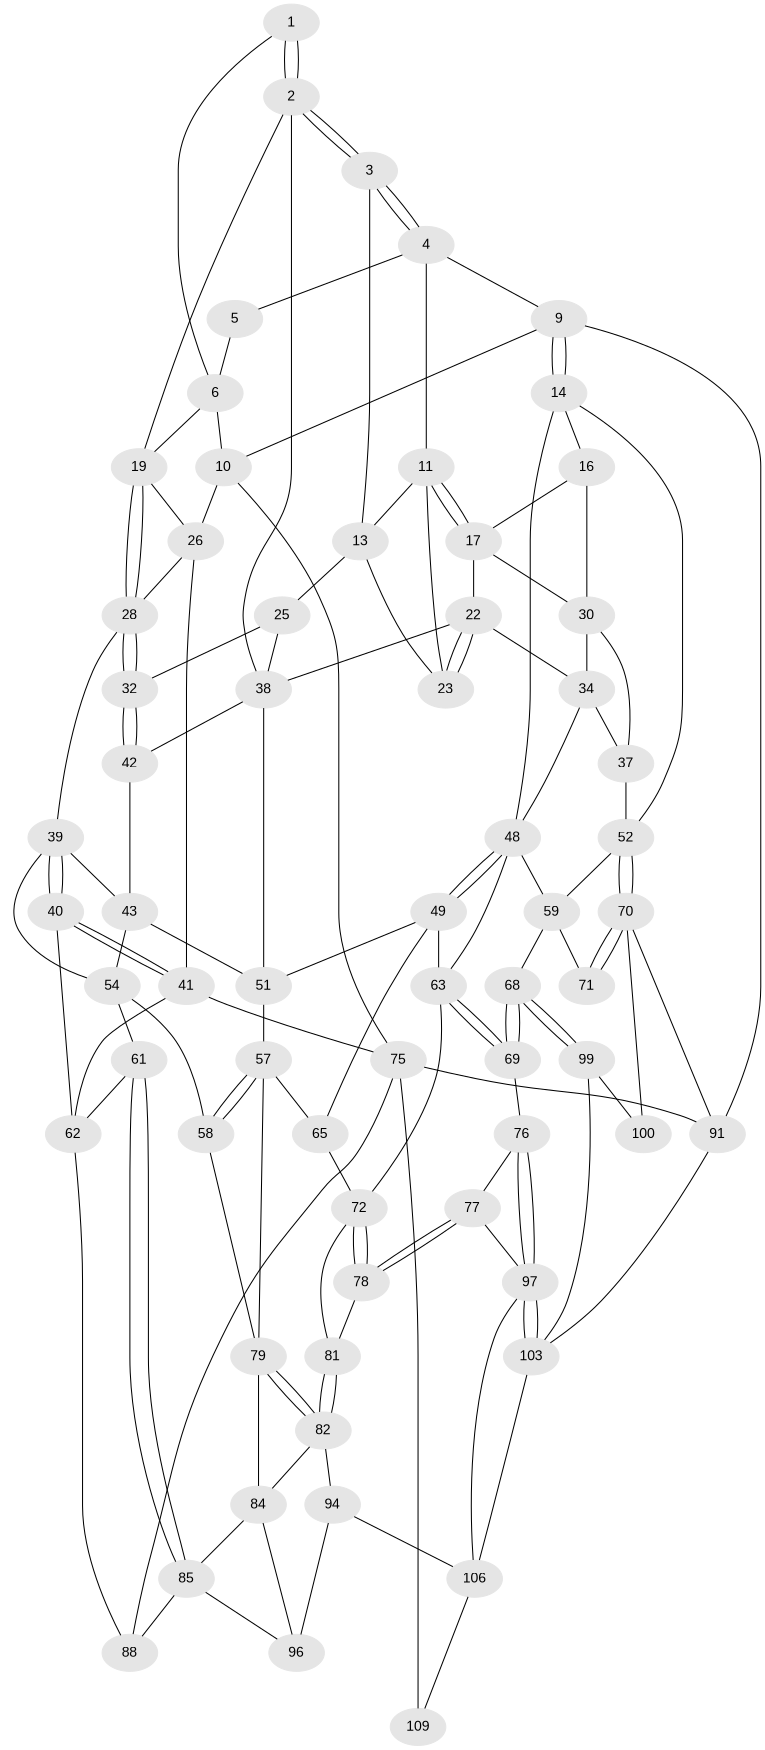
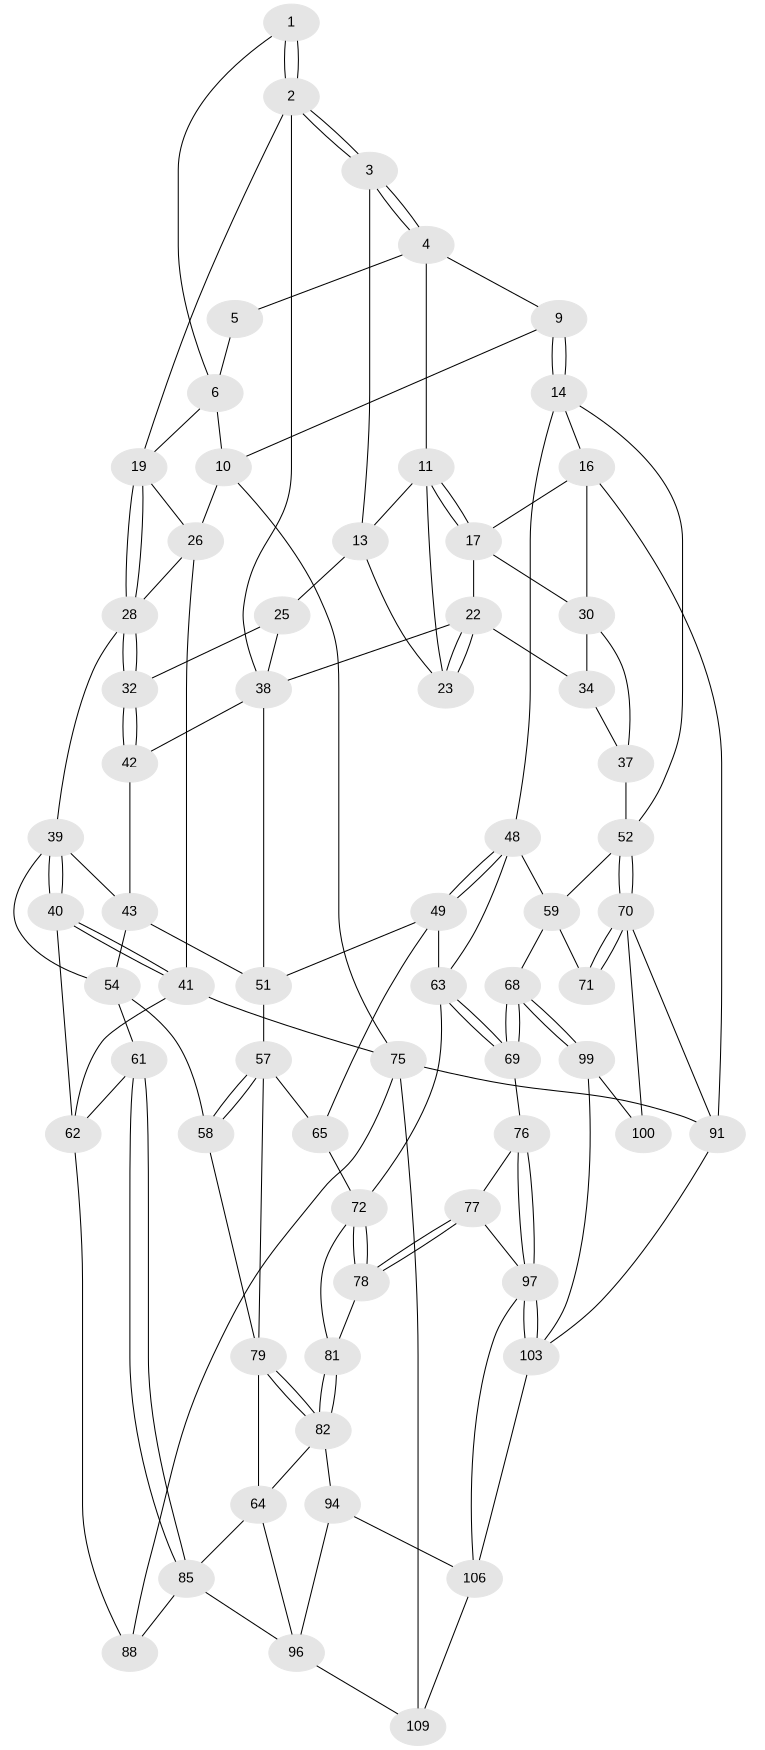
edge "9" -- "91": now "16" -- "91"
edge "34" -- "48": removed
node "84": label "84" -> "64"
edge "96" -- "109": added
